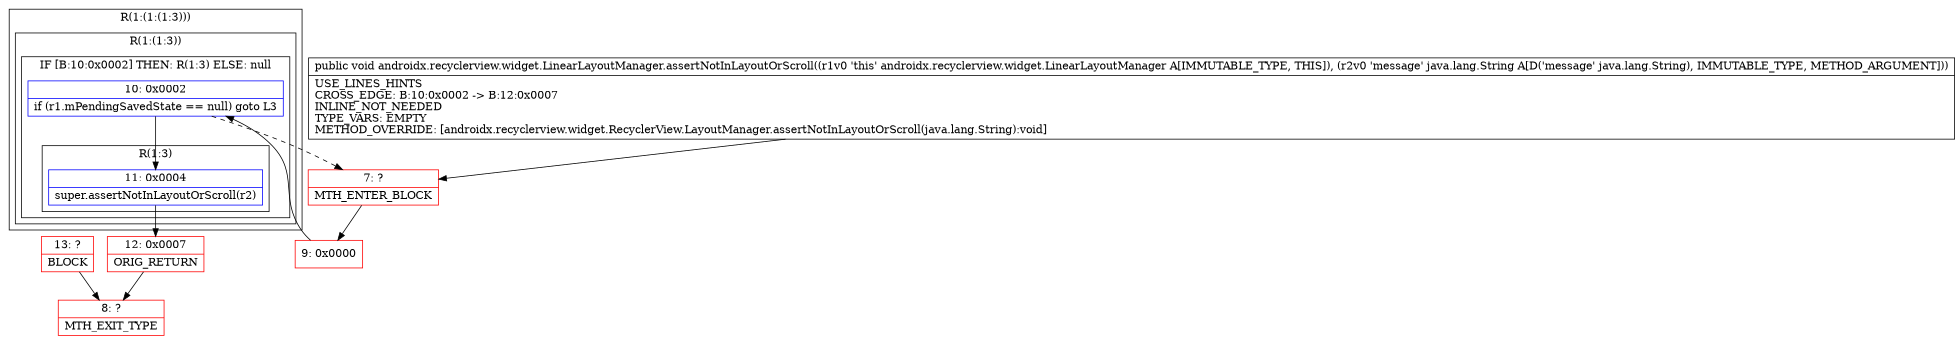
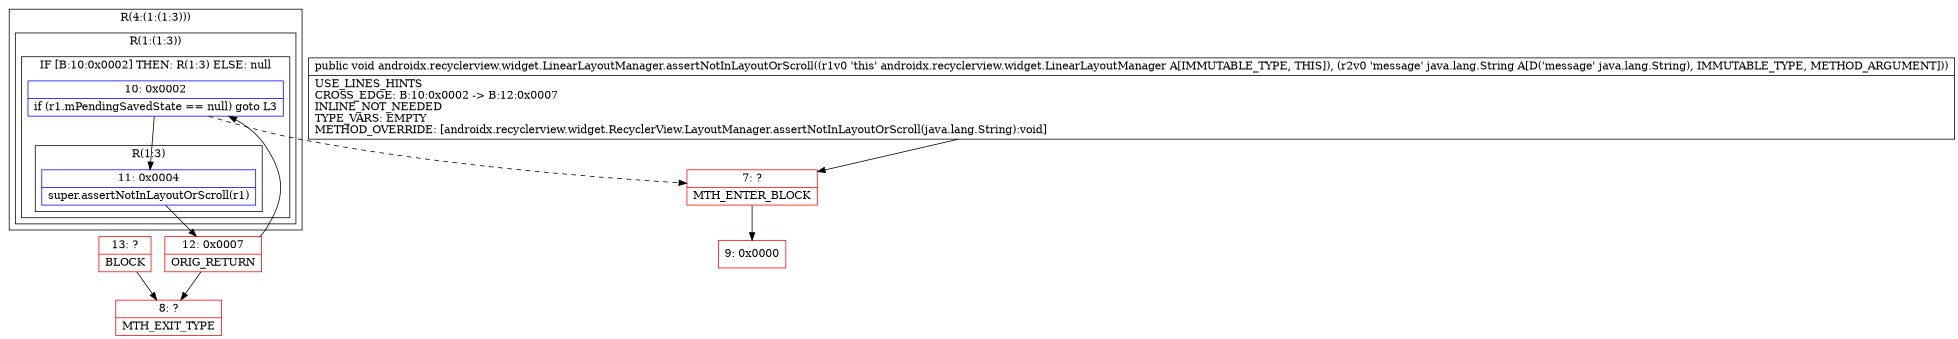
cluster "R(1:(1:(1:3)))": label "R(1:(1:(1:3)))" -> "R(4:(1:(1:3)))"
edge "9: 0x0000" -> "10: 0x0002": now "12: 0x0007" -> "10: 0x0002"
node "11: 0x0004": text "super.assertNotInLayoutOrScroll(r2)" -> "super.assertNotInLayoutOrScroll(r1)"
